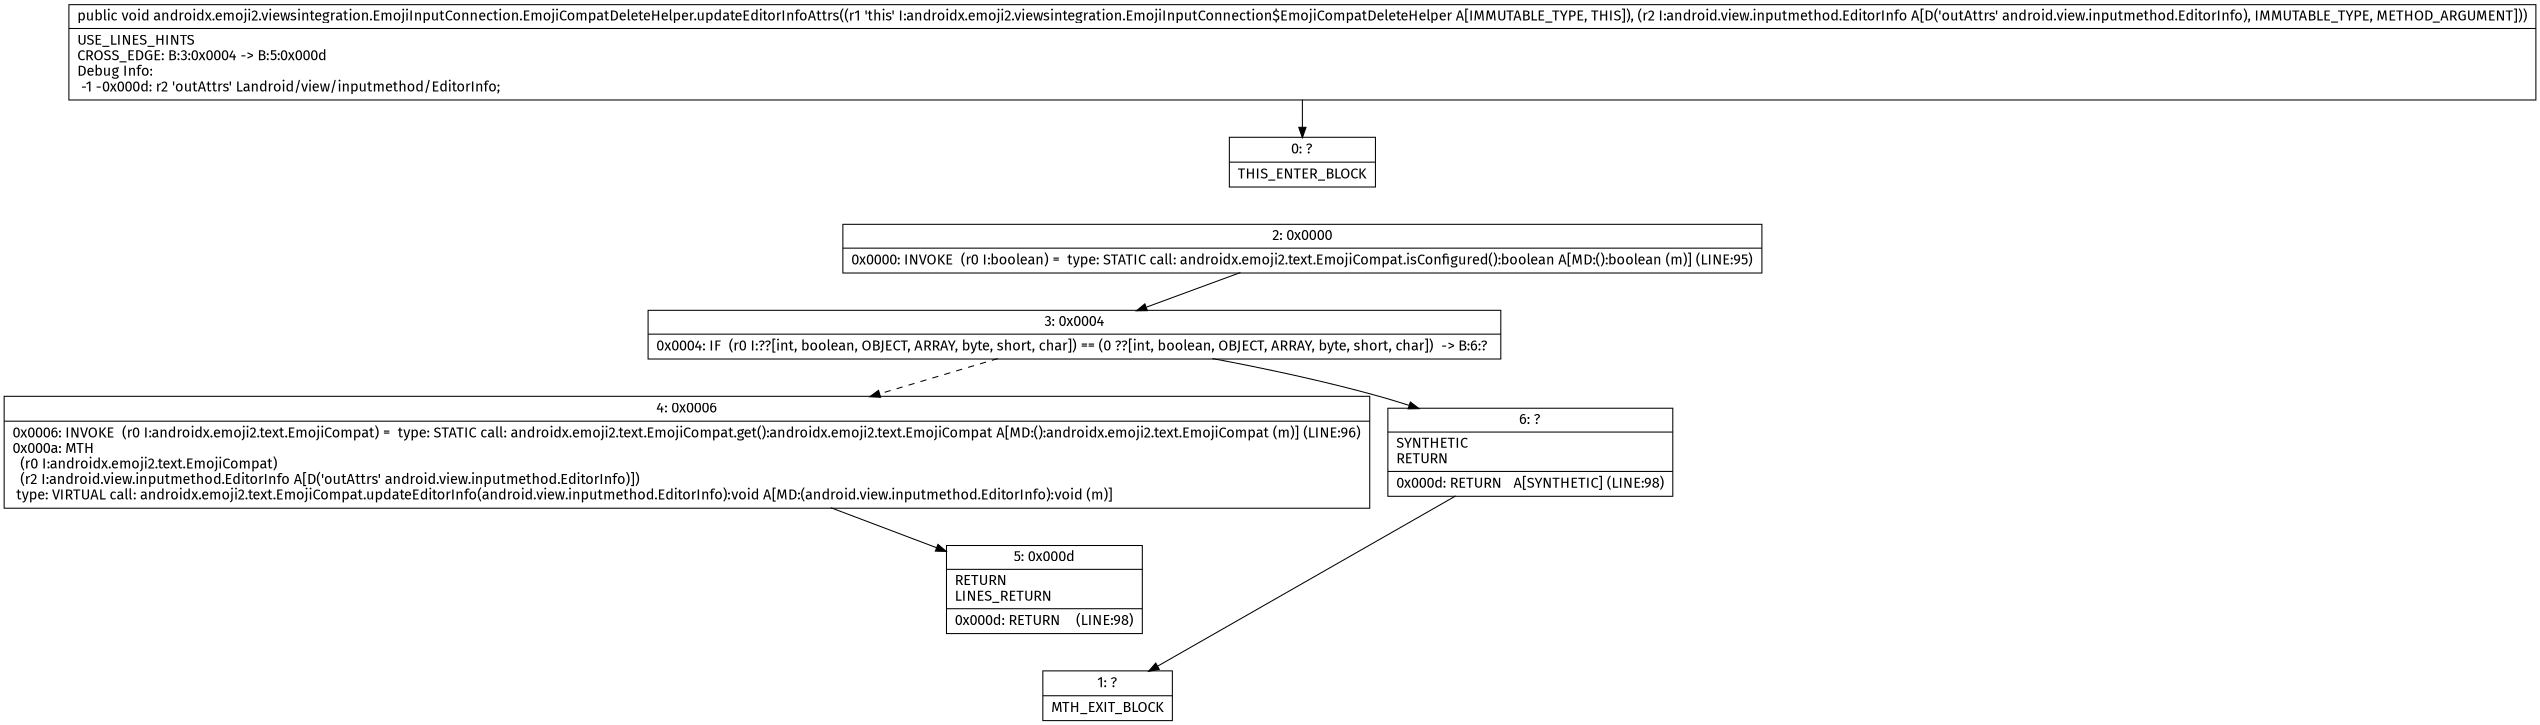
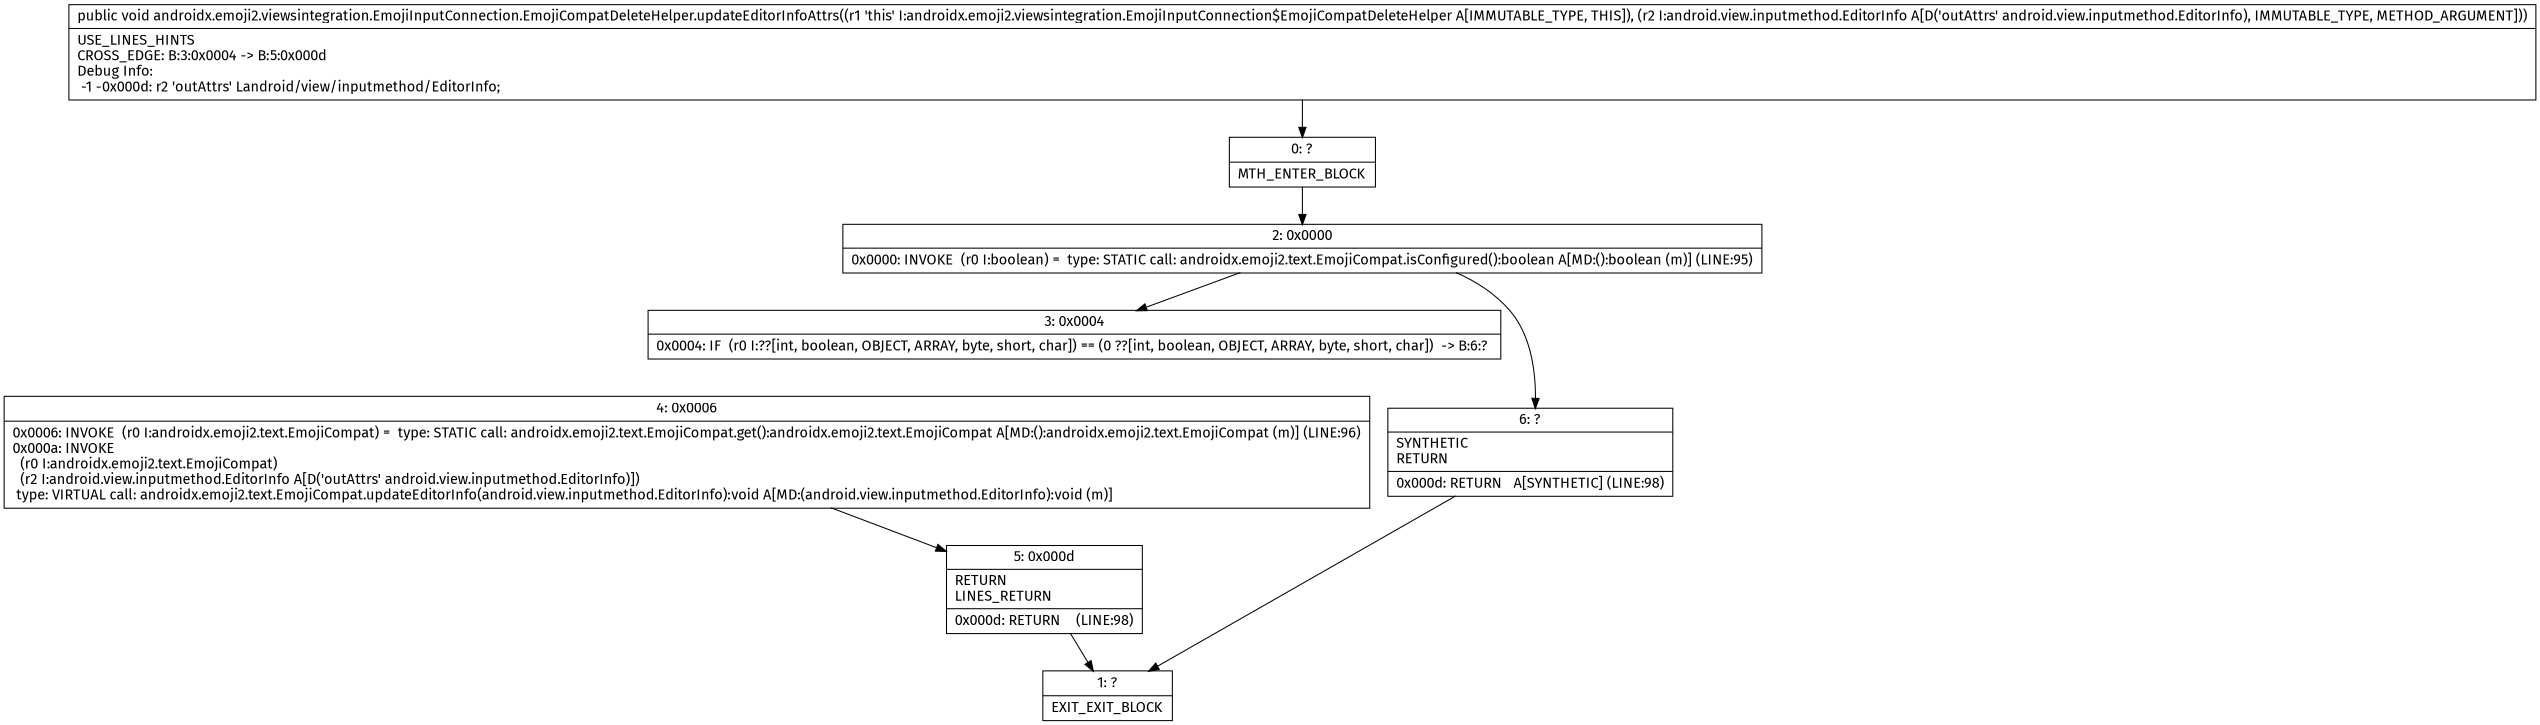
node "0: ?": text "THIS_ENTER_BLOCK" -> "MTH_ENTER_BLOCK"
edge "0: ?" -> "2: 0x0000": added
edge "3: 0x0004" -> "4: 0x0006": removed
edge "3: 0x0004" -> "6: ?": now "2: 0x0000" -> "6: ?"
node "4: 0x0006": text "0x000a: MTH" -> "0x000a: INVOKE"
edge "5: 0x000d" -> "1: ?": added
node "1: ?": text "MTH_EXIT_BLOCK" -> "EXIT_EXIT_BLOCK"
